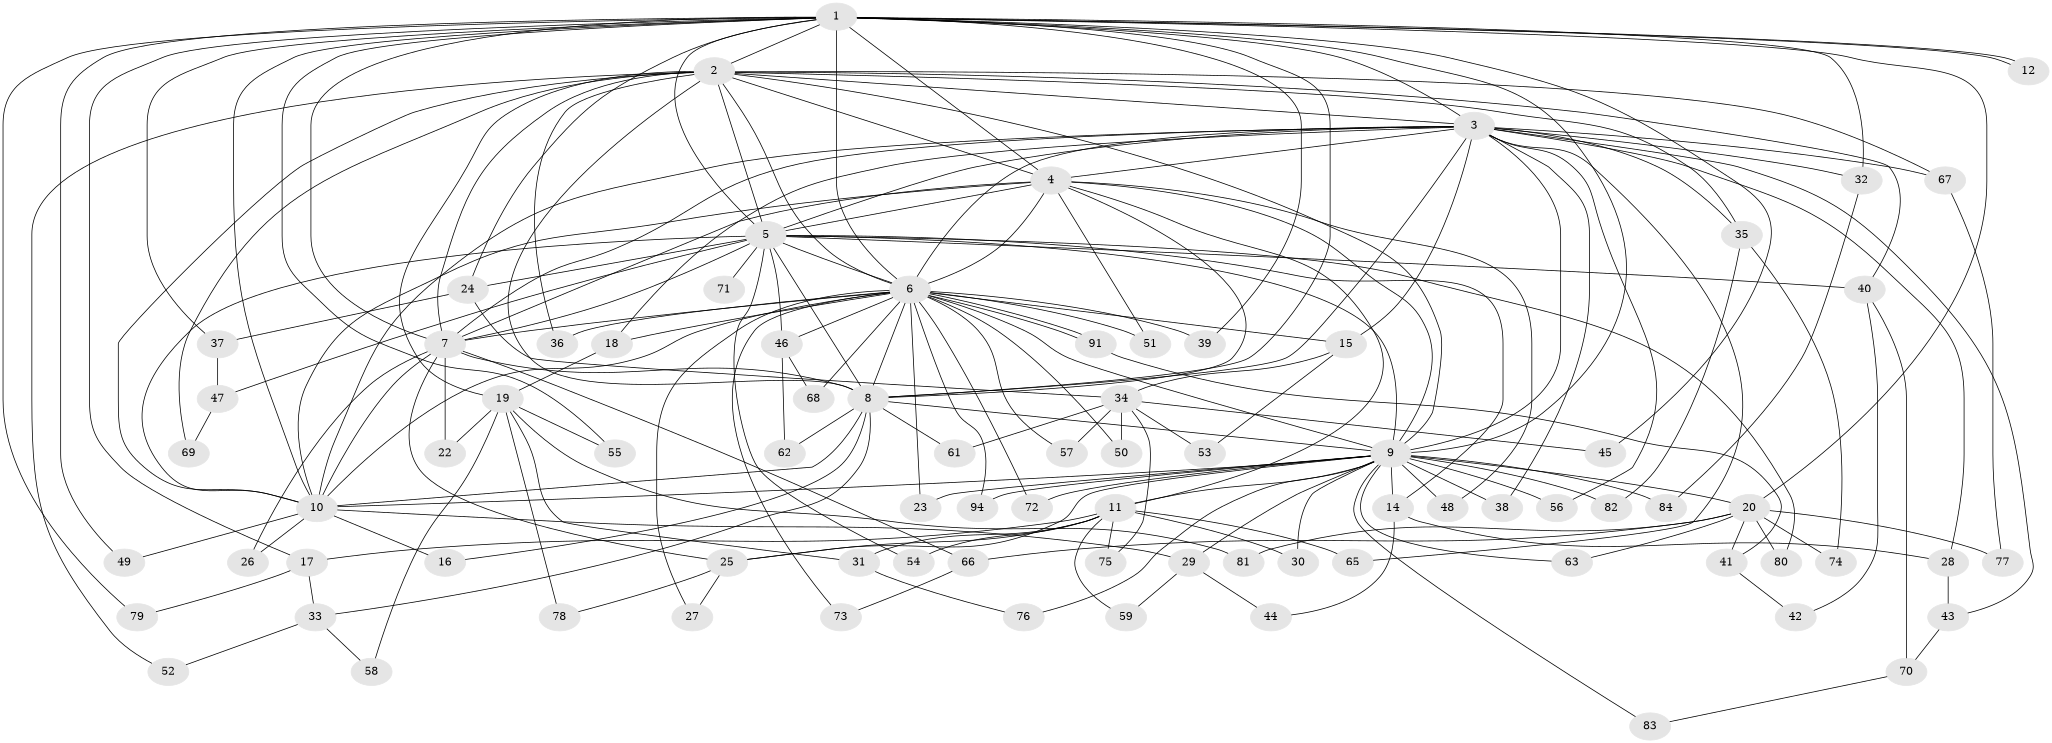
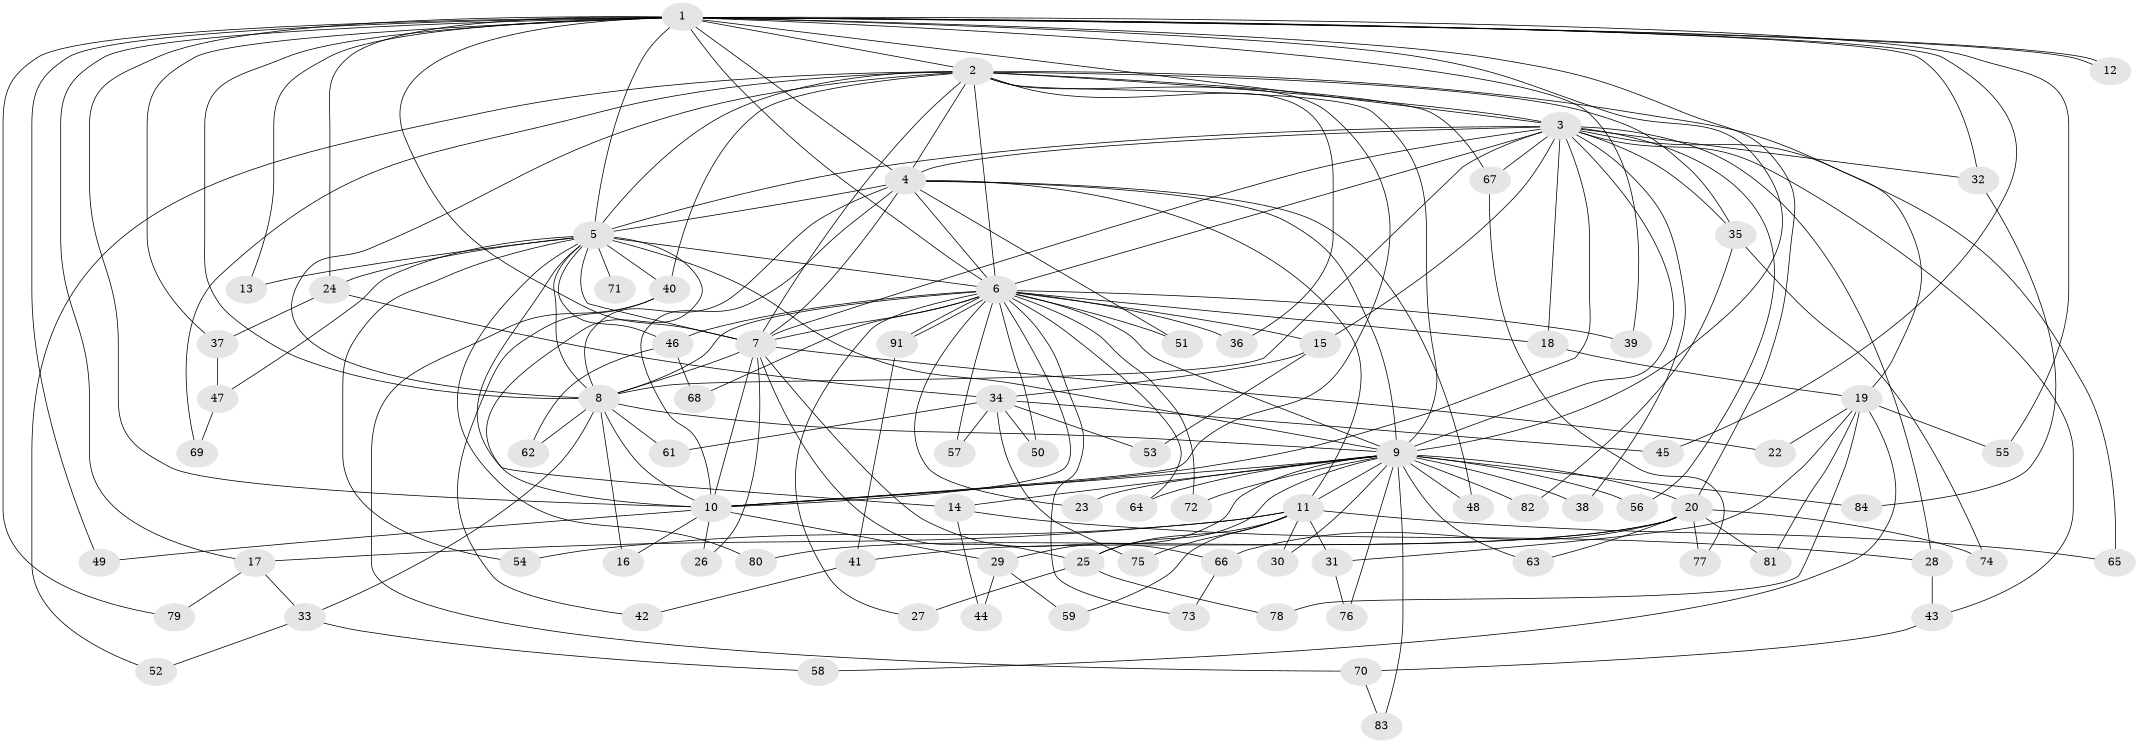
node "13": added
node "94": label "94" -> "64"
